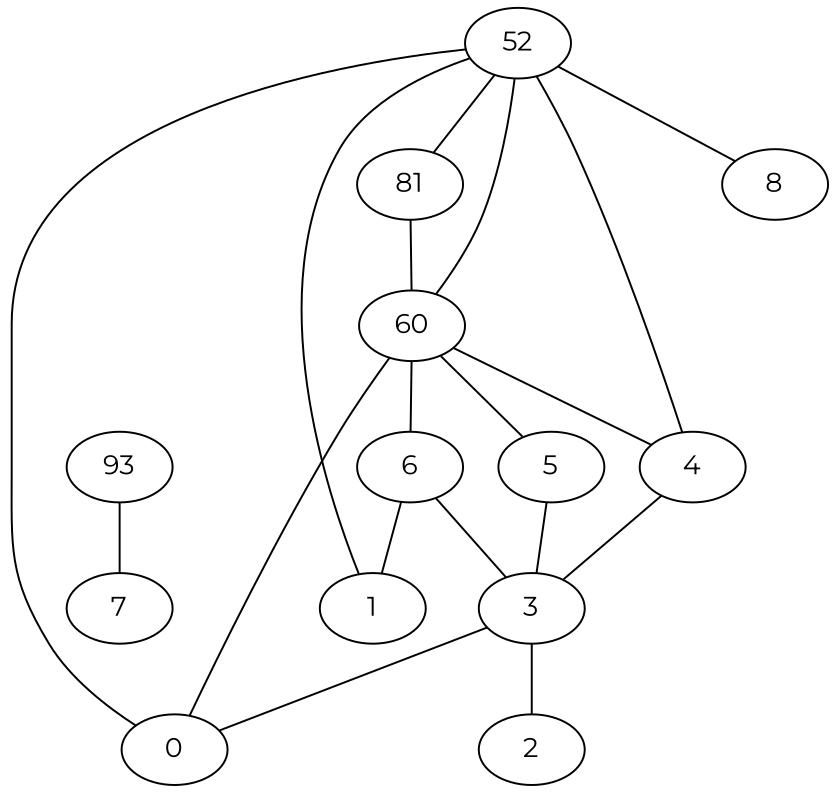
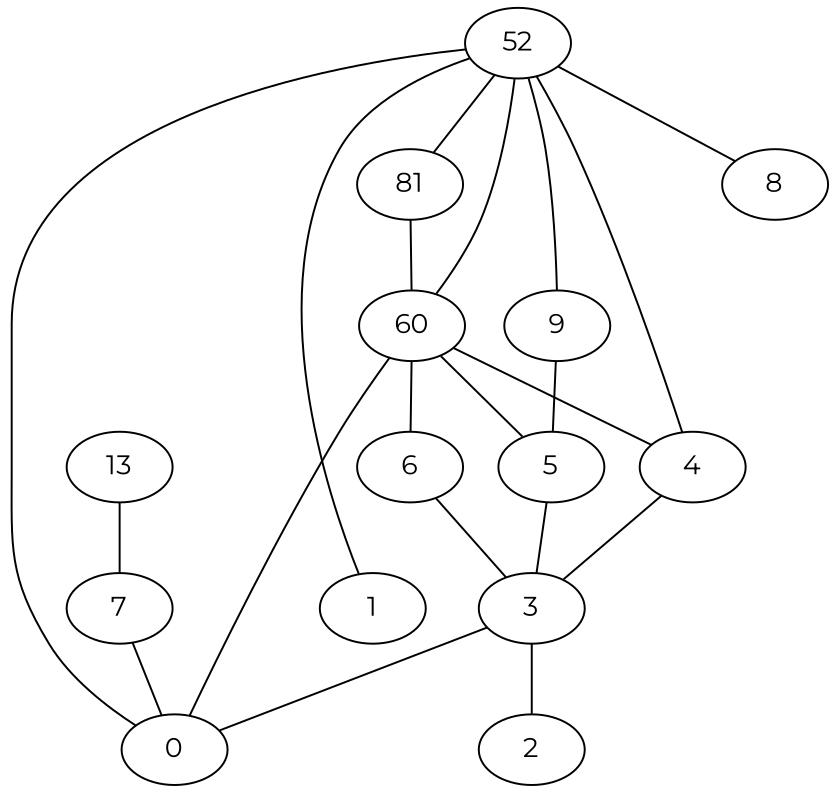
node "9": added
node "93": label "93" -> "13"
edge "1" -> "6": removed
edge "0" -> "7": added
